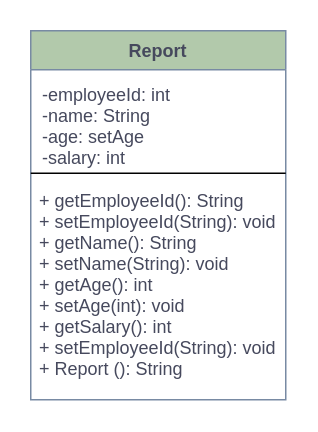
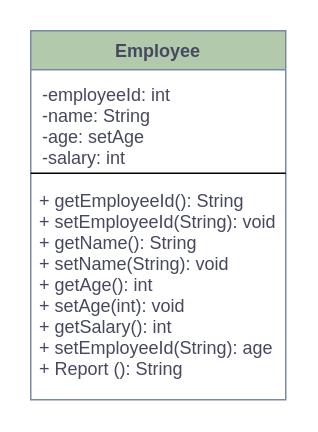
node "Report": label "Report" -> "Employee"
node "+ getEmployeeId(): String + setEmployeeId(String): void + getName(): String + setName(String): void + getAge(): int + setAge(int): void + getSalary(): int + setEmployeeId(String): void + Report (): String": label "+ getEmployeeId(): String + setEmployeeId(String): void + getName(): String + setName(String): void + getAge(): int + setAge(int): void + getSalary(): int + setEmployeeId(String): void + Report (): String" -> "+ getEmployeeId(): String + setEmployeeId(String): void + getName(): String + setName(String): void + getAge(): int + setAge(int): void + getSalary(): int + setEmployeeId(String): age + Report (): String"
